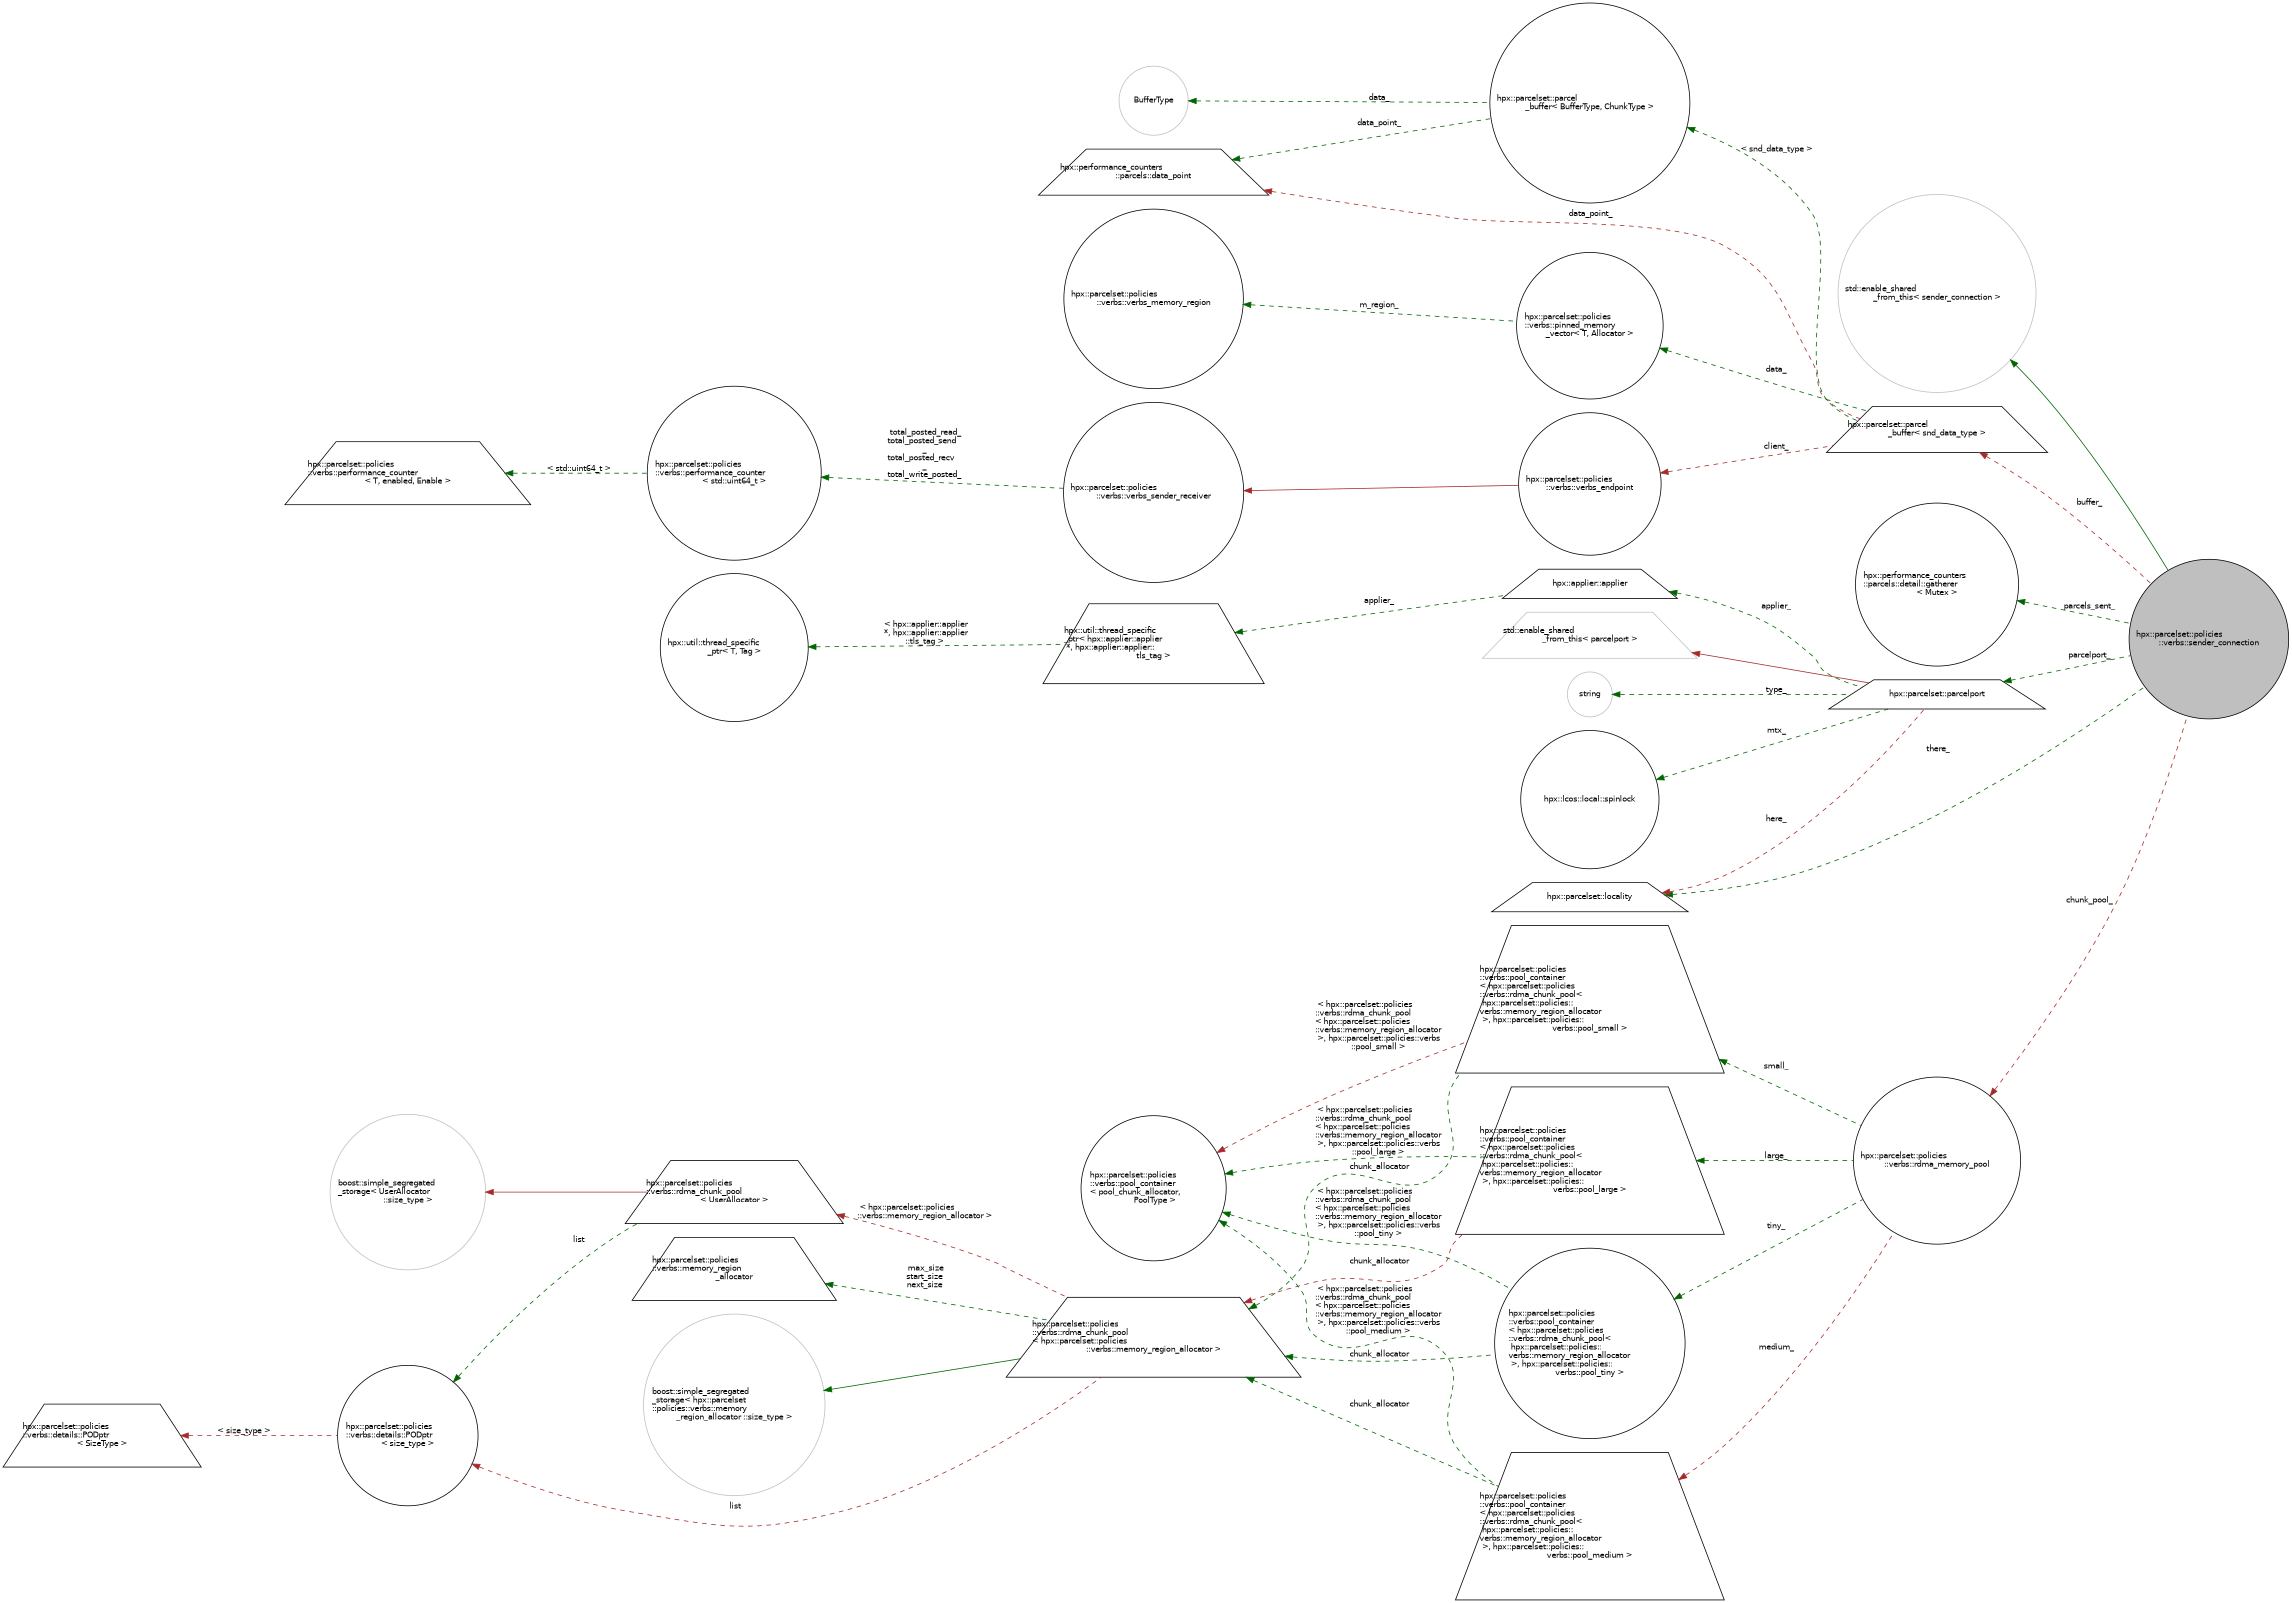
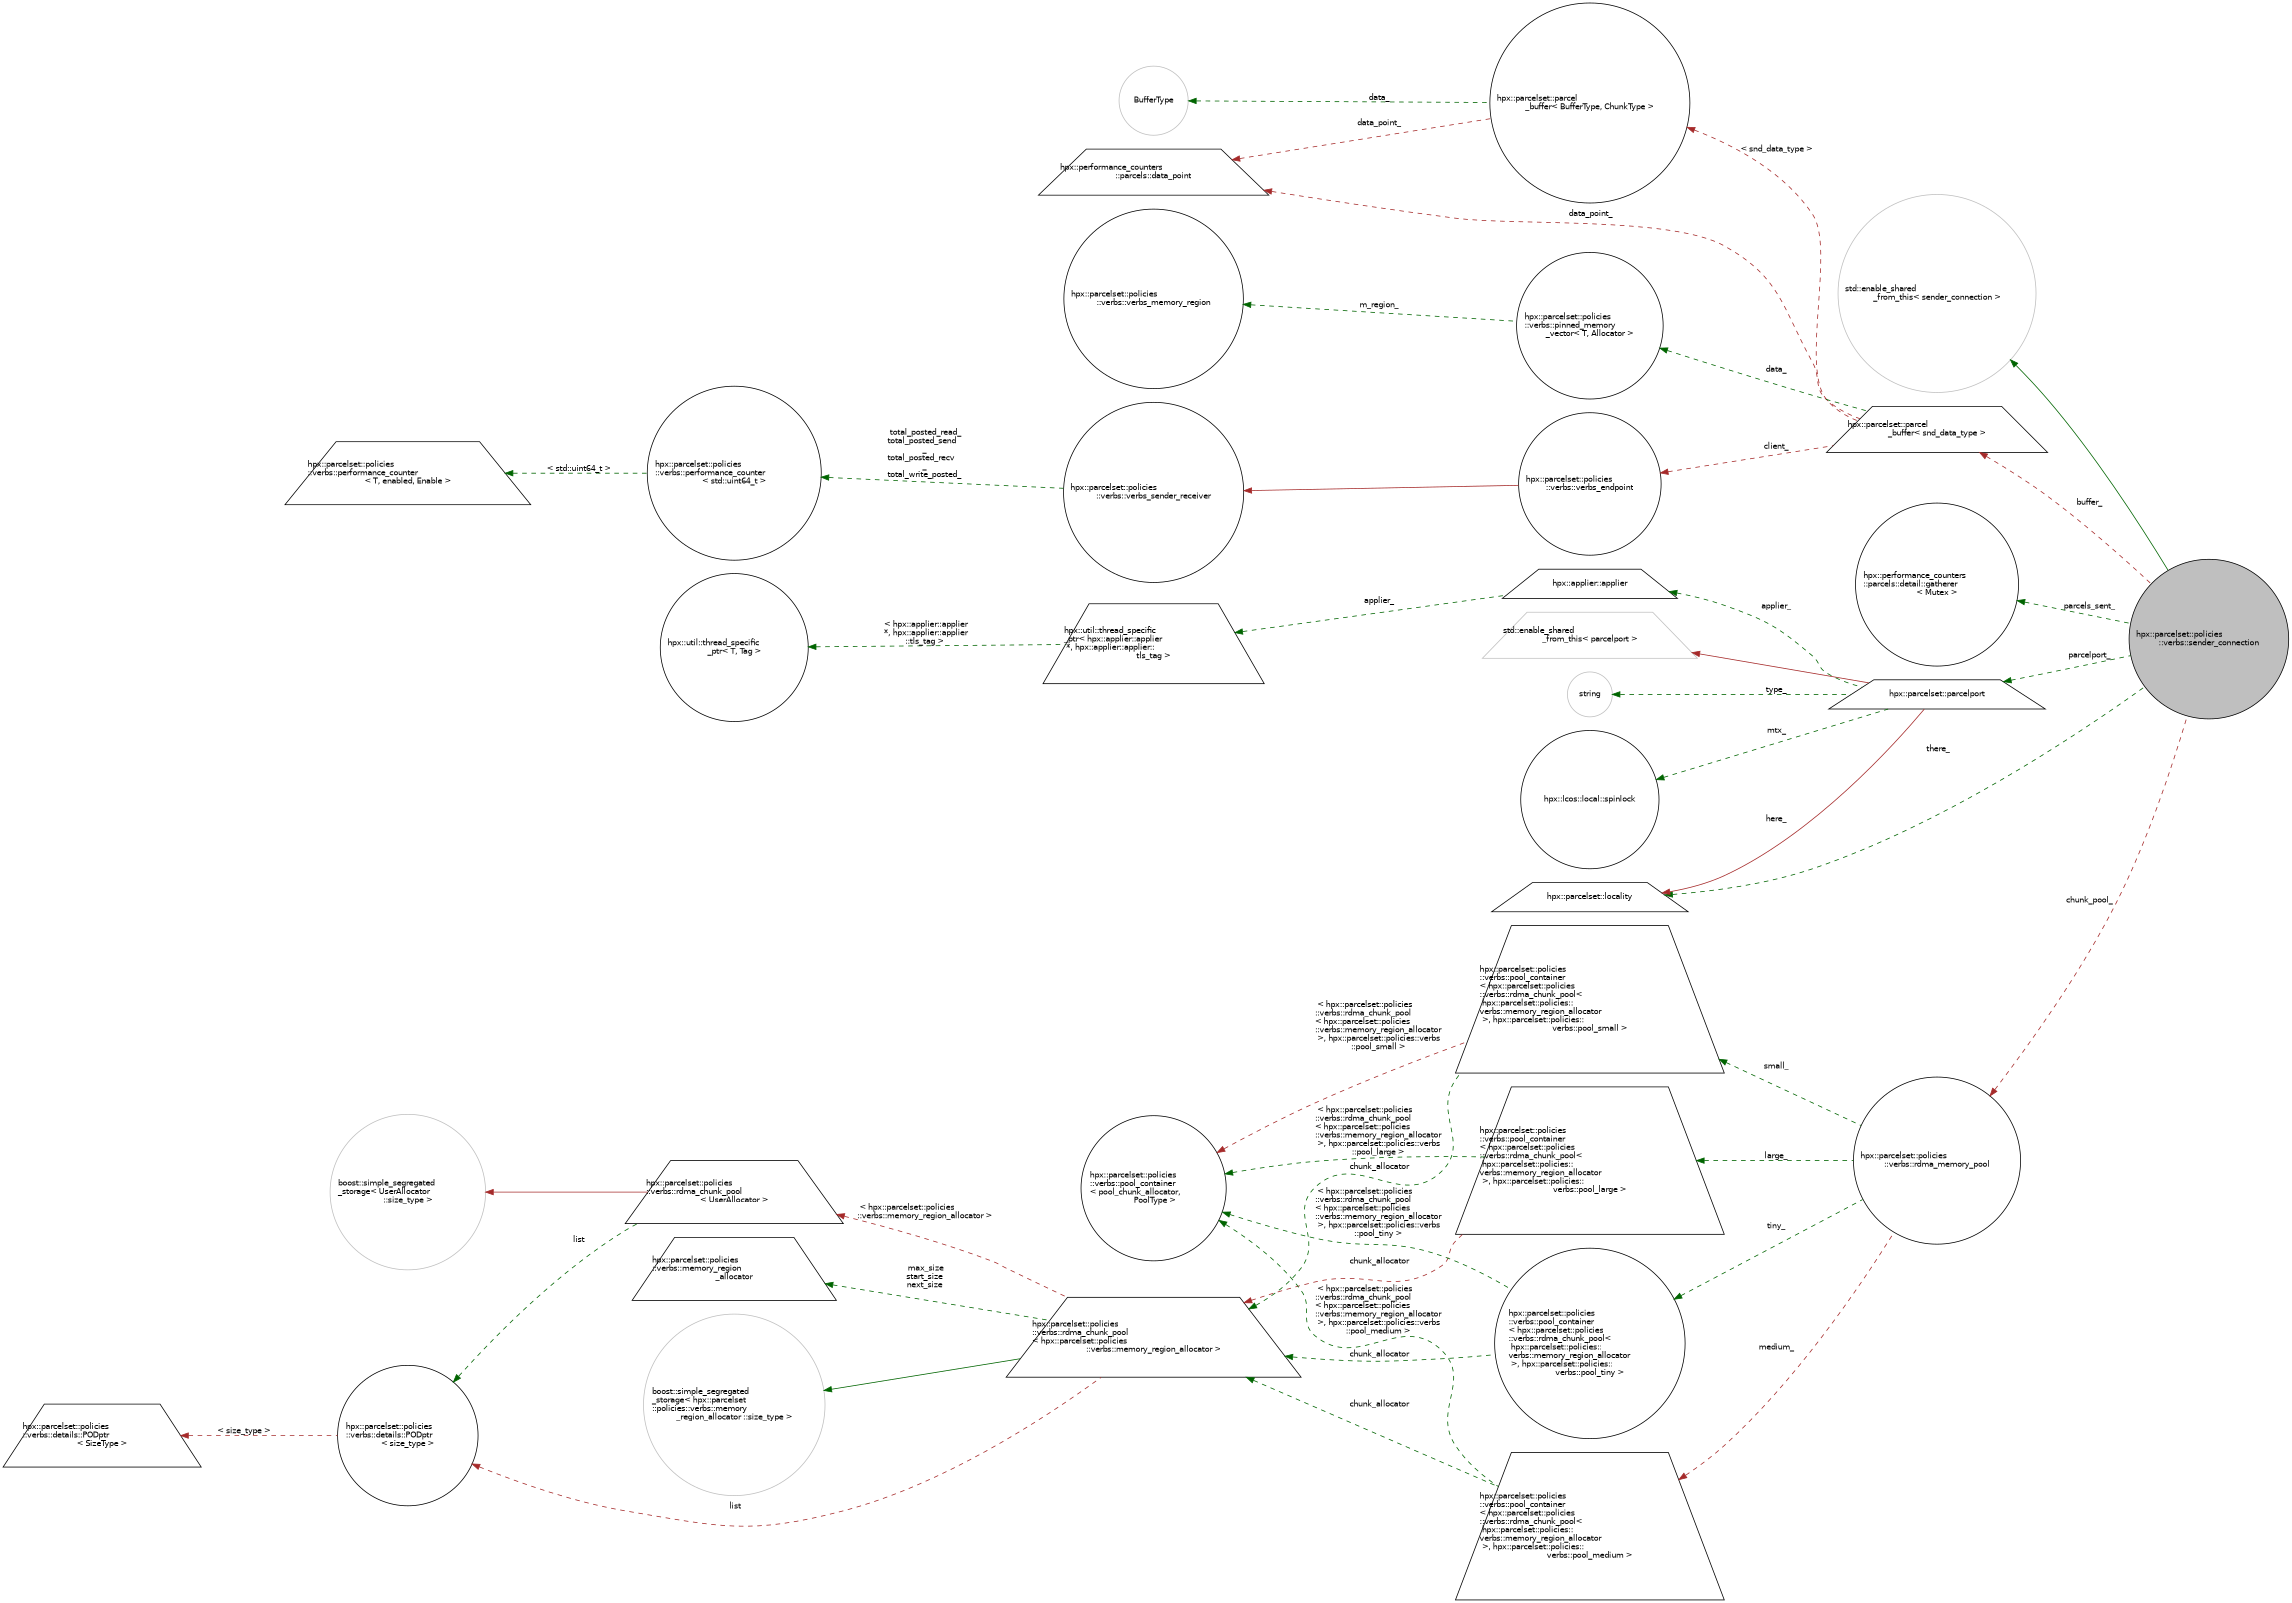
edge "hpx::parcelset::parcel _buffer< BufferType, ChunkType >" -> "hpx::performance_counters ::parcels::data_point": color darkgreen -> brown
edge "hpx::parcelset::parcel _buffer< snd_data_type >" -> "hpx::parcelset::parcel _buffer< BufferType, ChunkType >": color darkgreen -> brown
edge "hpx::parcelset::parcelport" -> "hpx::parcelset::locality": style dashed -> solid
